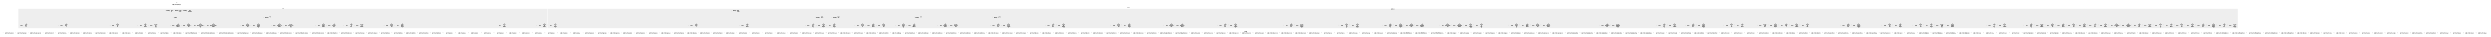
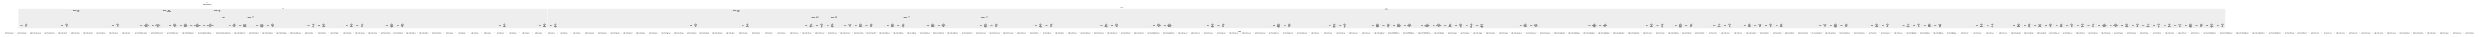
node "portage://dev-haskell/network-2.4.1.2": removed
